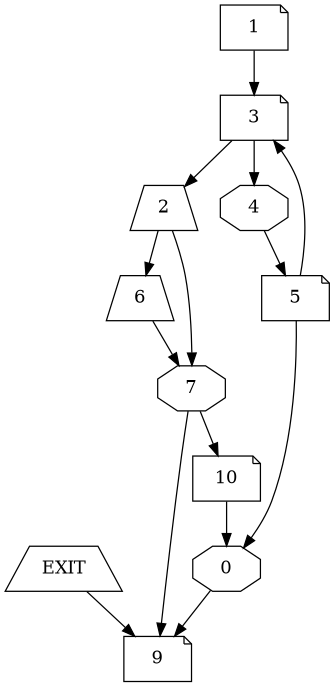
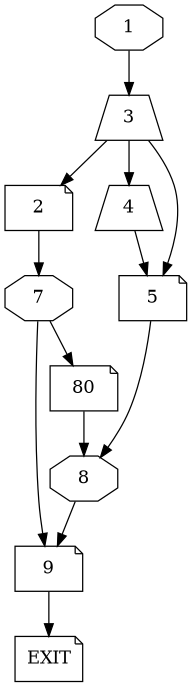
node "1": shape note -> octagon
node "3": shape note -> trapezium
node "2": shape trapezium -> note
node "4": shape octagon -> trapezium
edge "5" -> "3": reversed
node "6": removed
node "10": label "10" -> "80"
node "EXIT": shape trapezium -> note
node "0": label "0" -> "8"
edge "EXIT" -> "9": reversed
